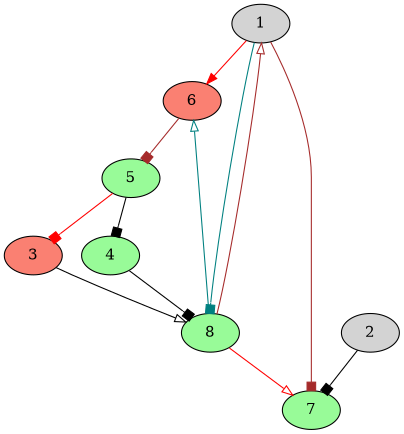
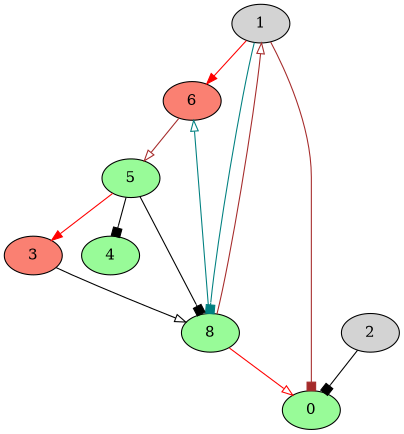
edge "6" -> "5": arrowhead box -> onormal
edge "5" -> "3": arrowhead box -> normal
edge "4" -> "8": now "5" -> "8"
node "7": label "7" -> "0"
